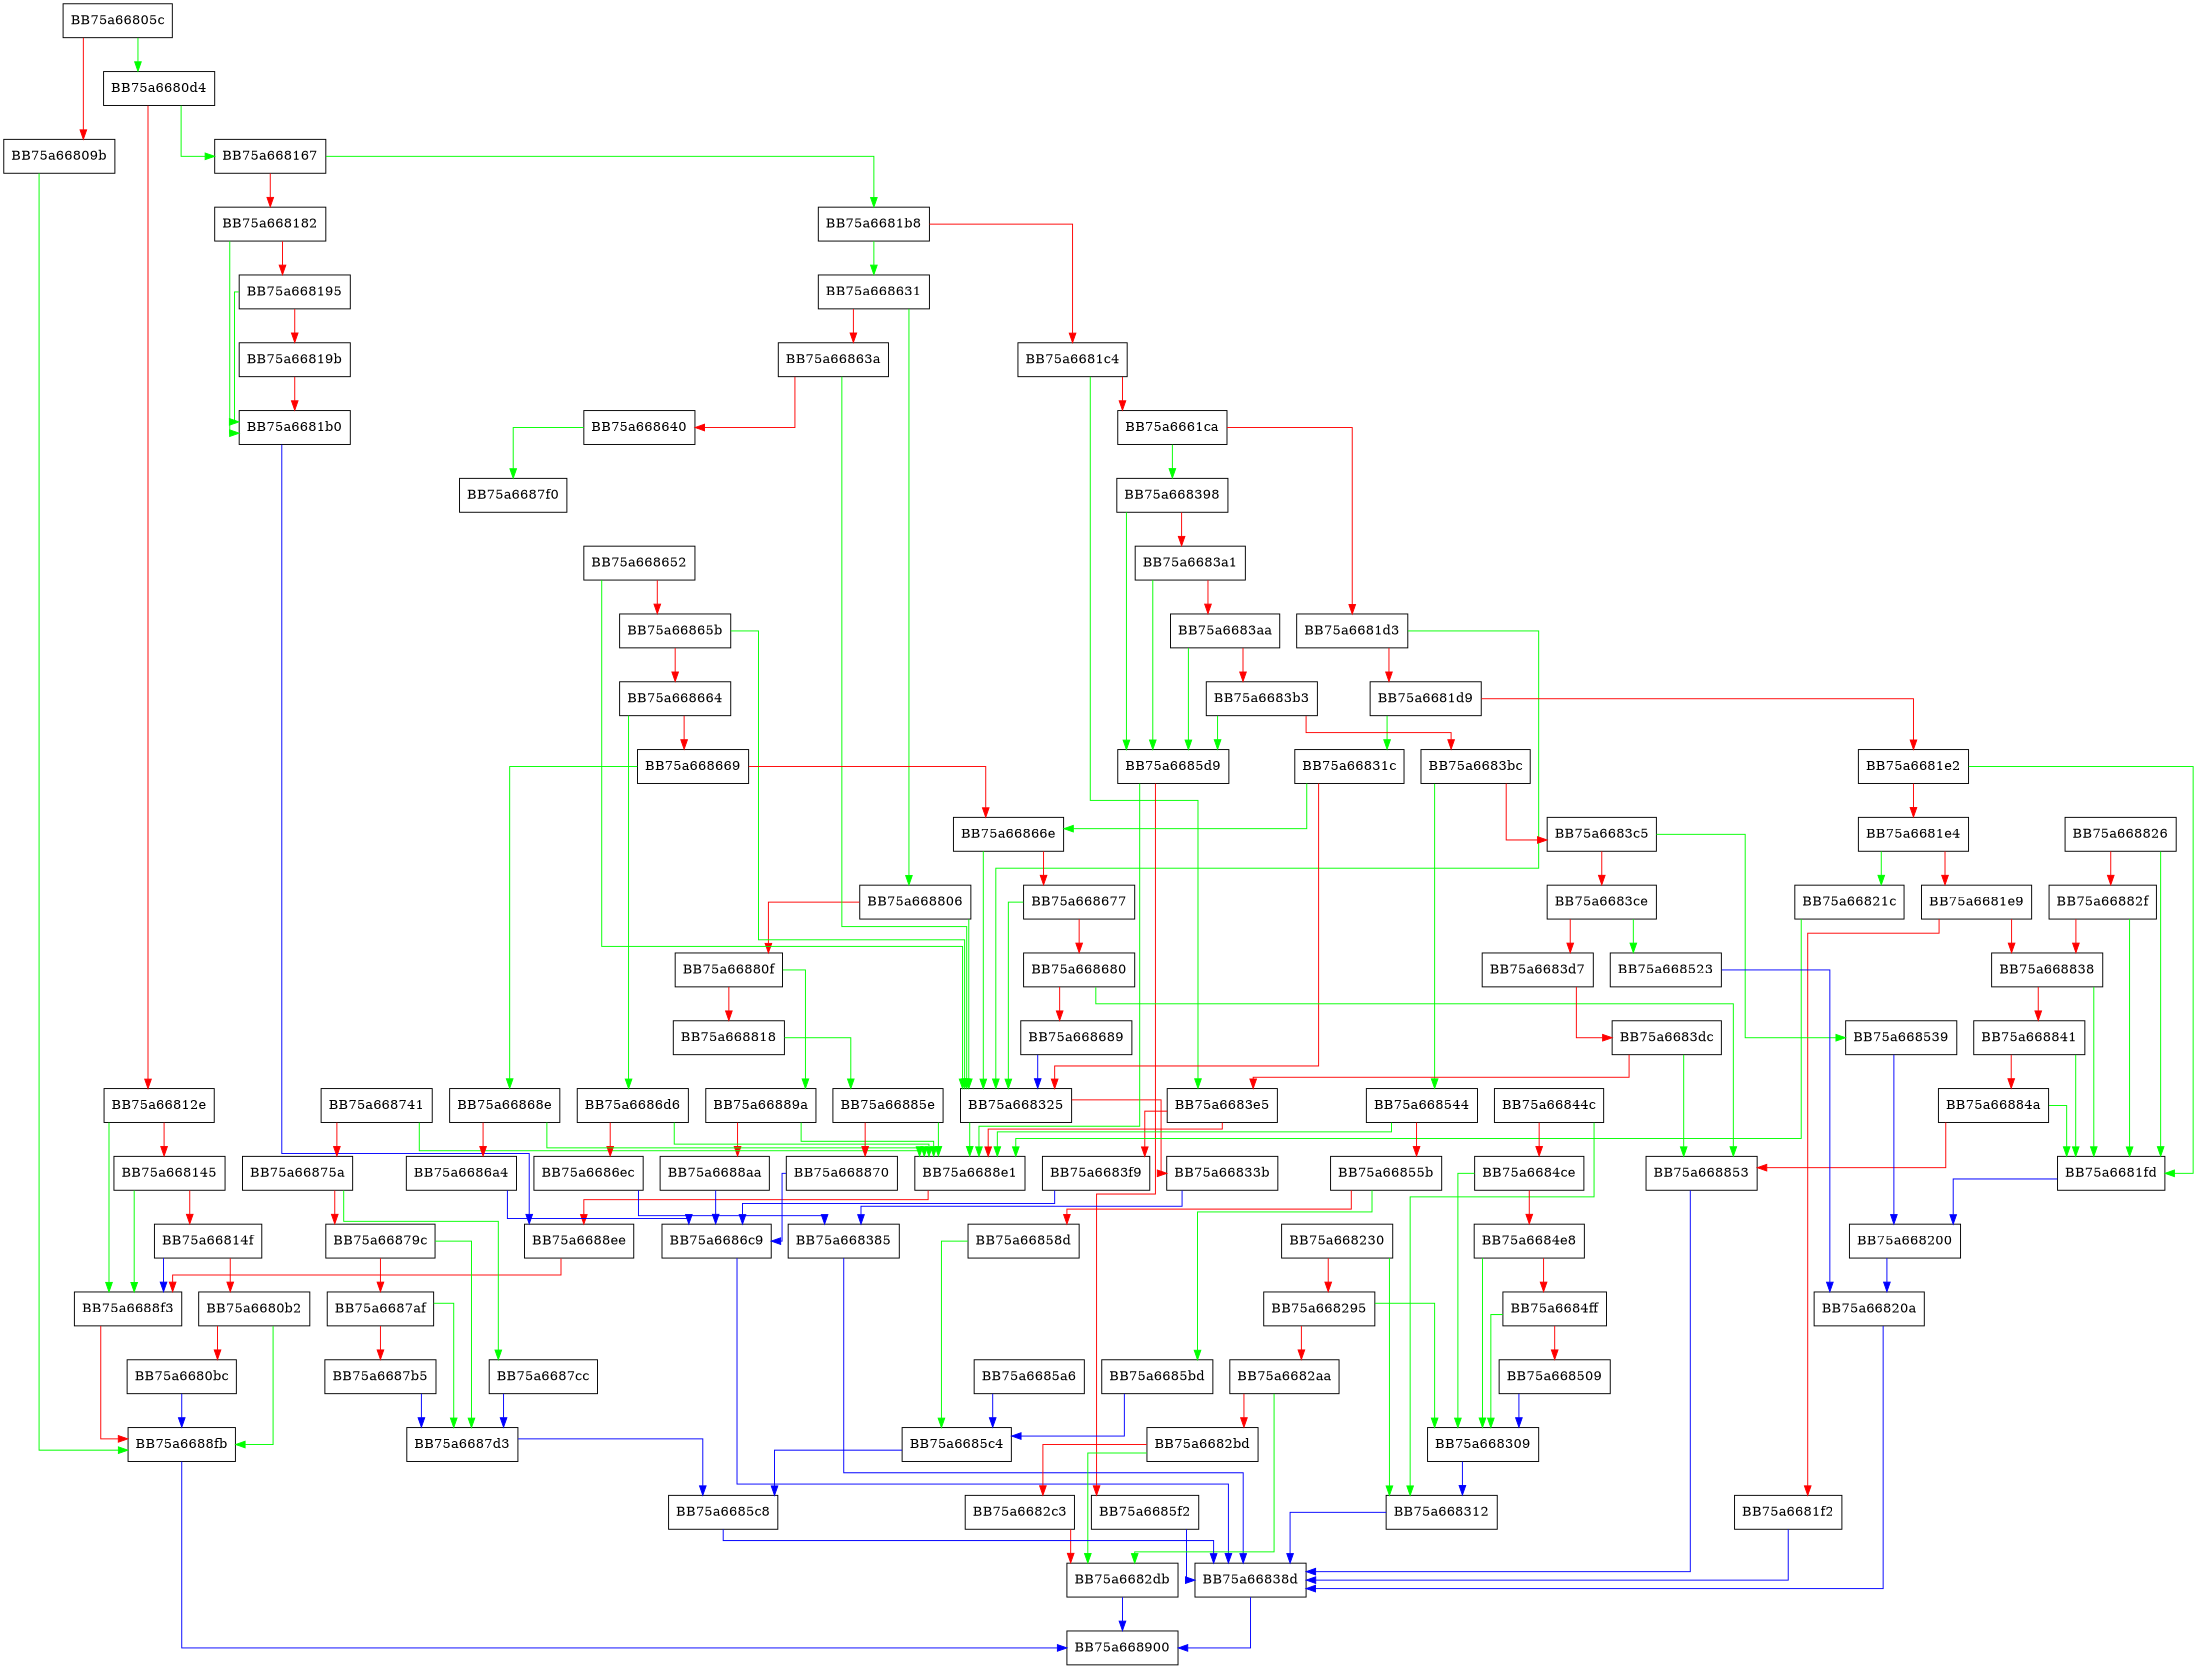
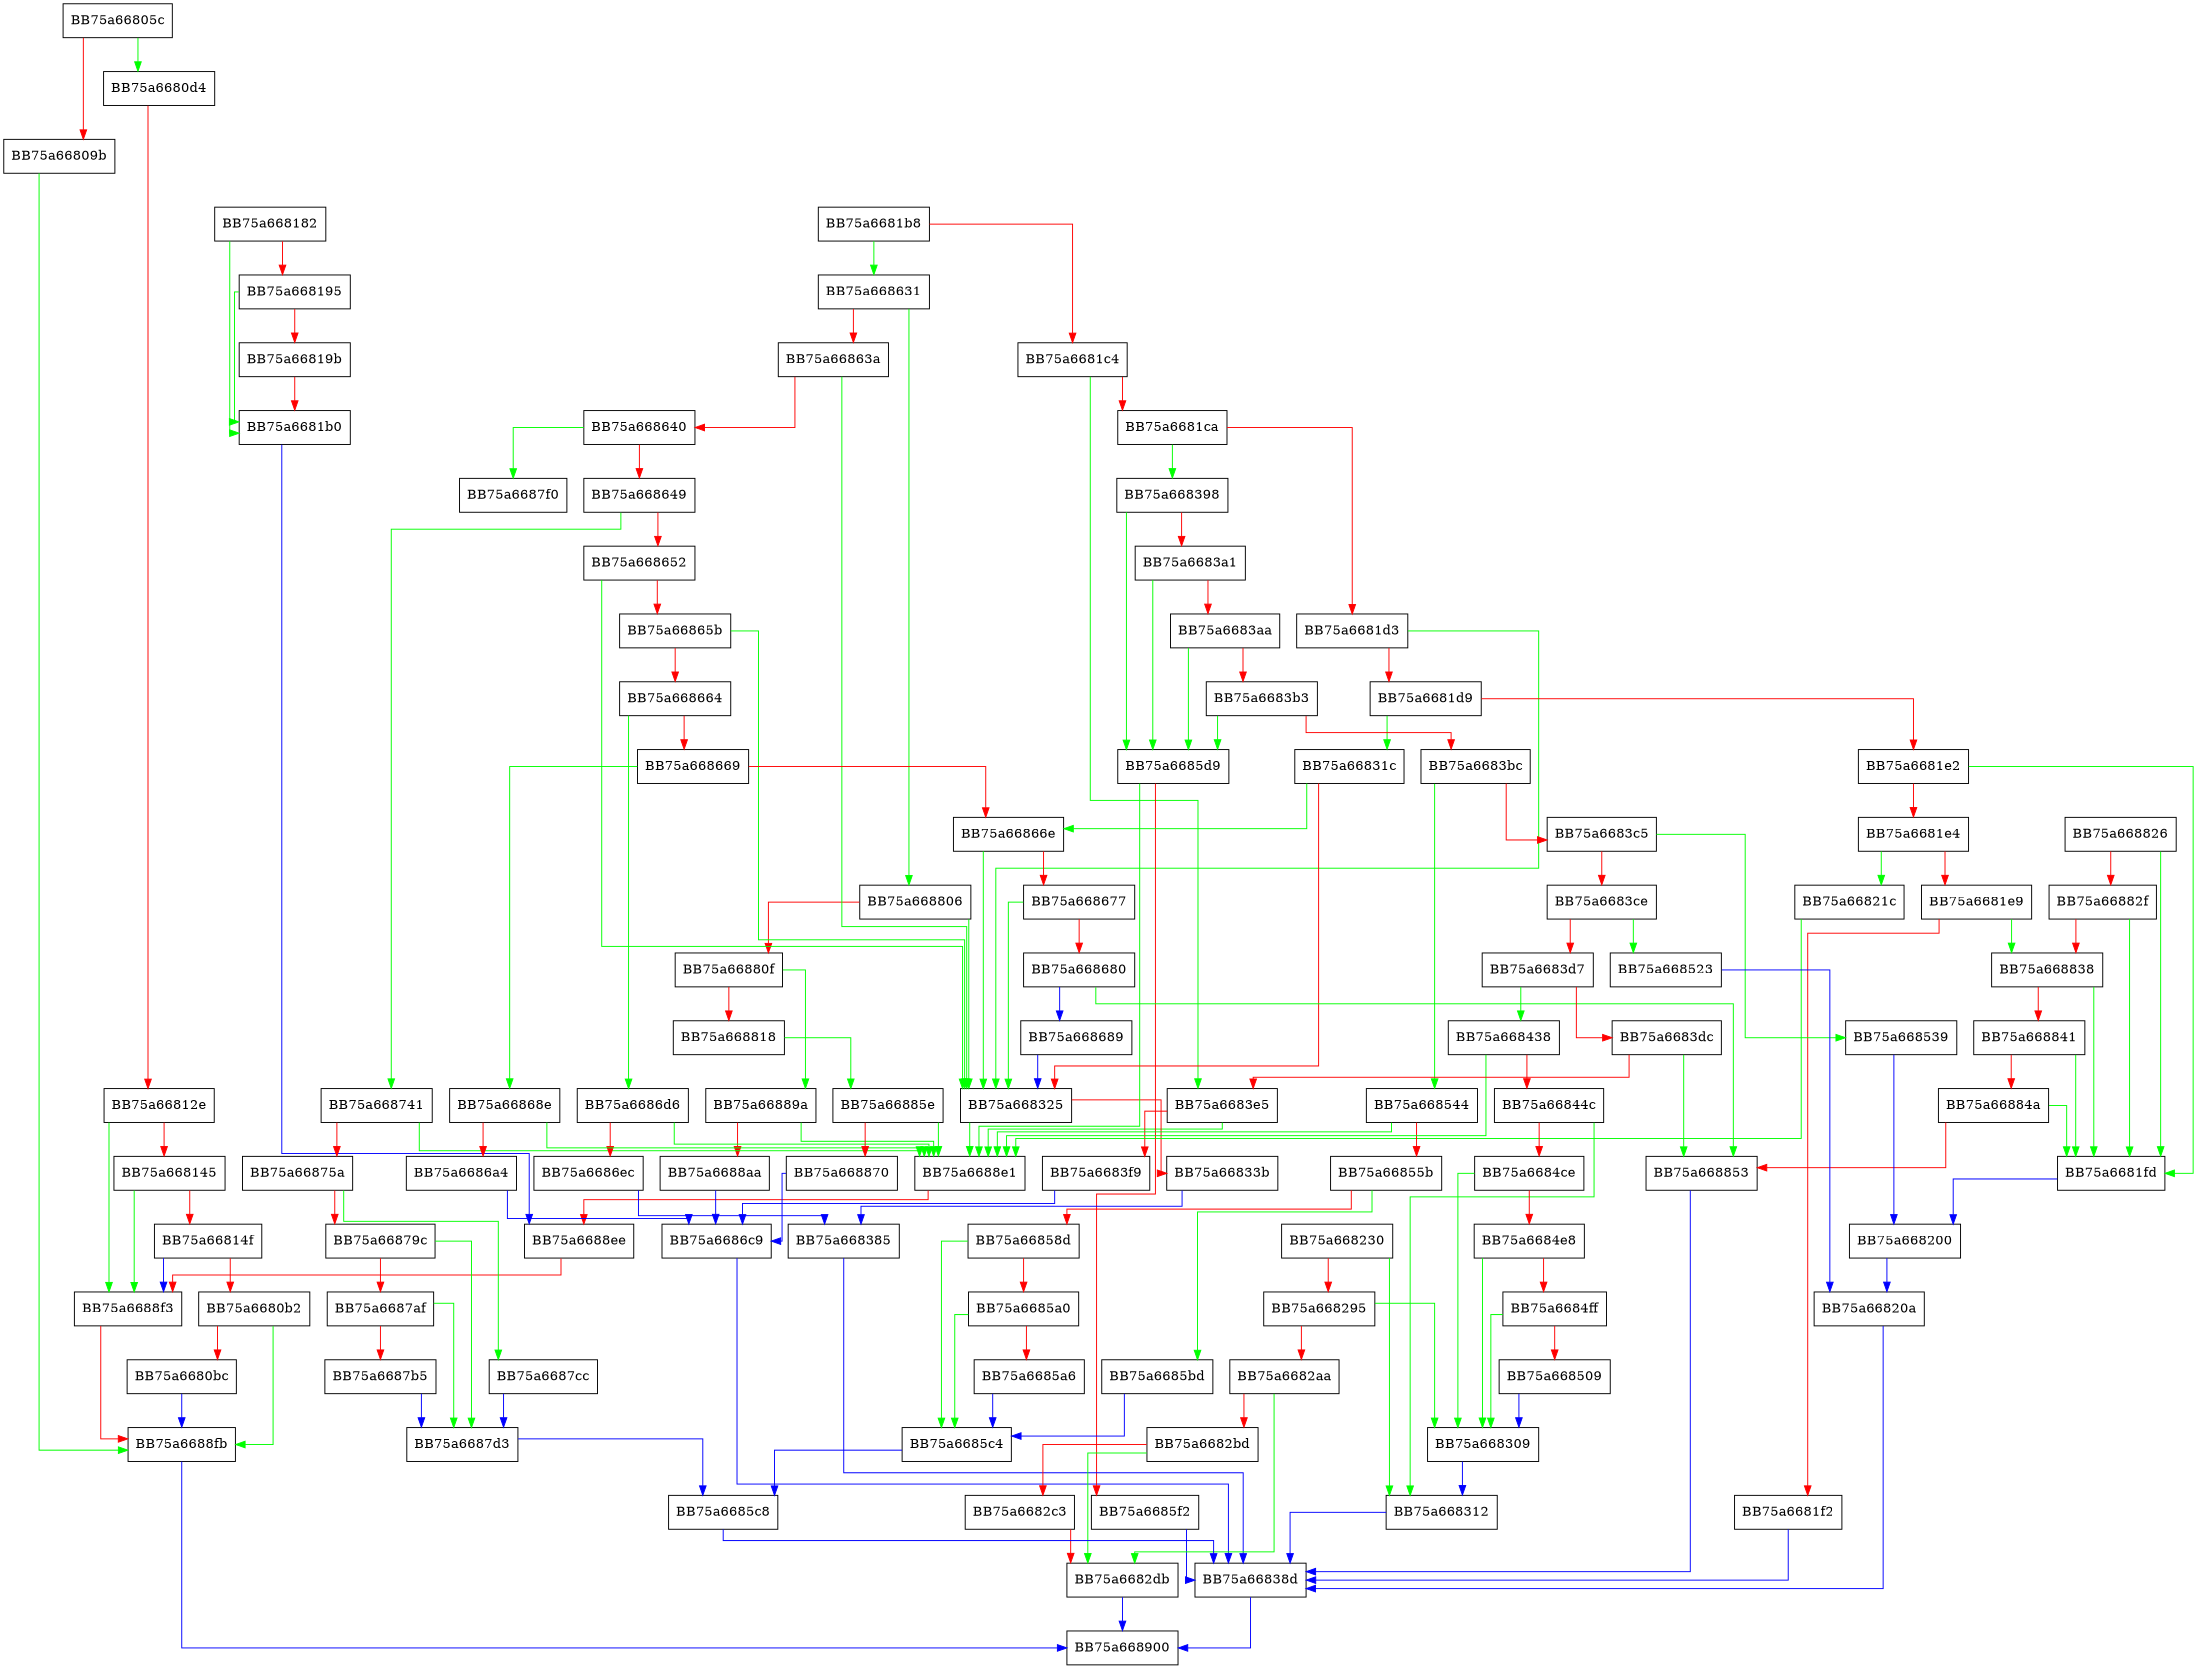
node "BB75a668167": removed
node "BB75a6661ca": label "BB75a6661ca" -> "BB75a6681ca"
node "BB75a668649": added
edge "BB75a6681e9" -> "BB75a668838": color red -> green
edge "BB75a668680" -> "BB75a668689": color red -> blue
node "BB75a668438": added
edge "BB75a6683e5" -> "BB75a6688e1": color red -> green
node "BB75a6685a0": added
